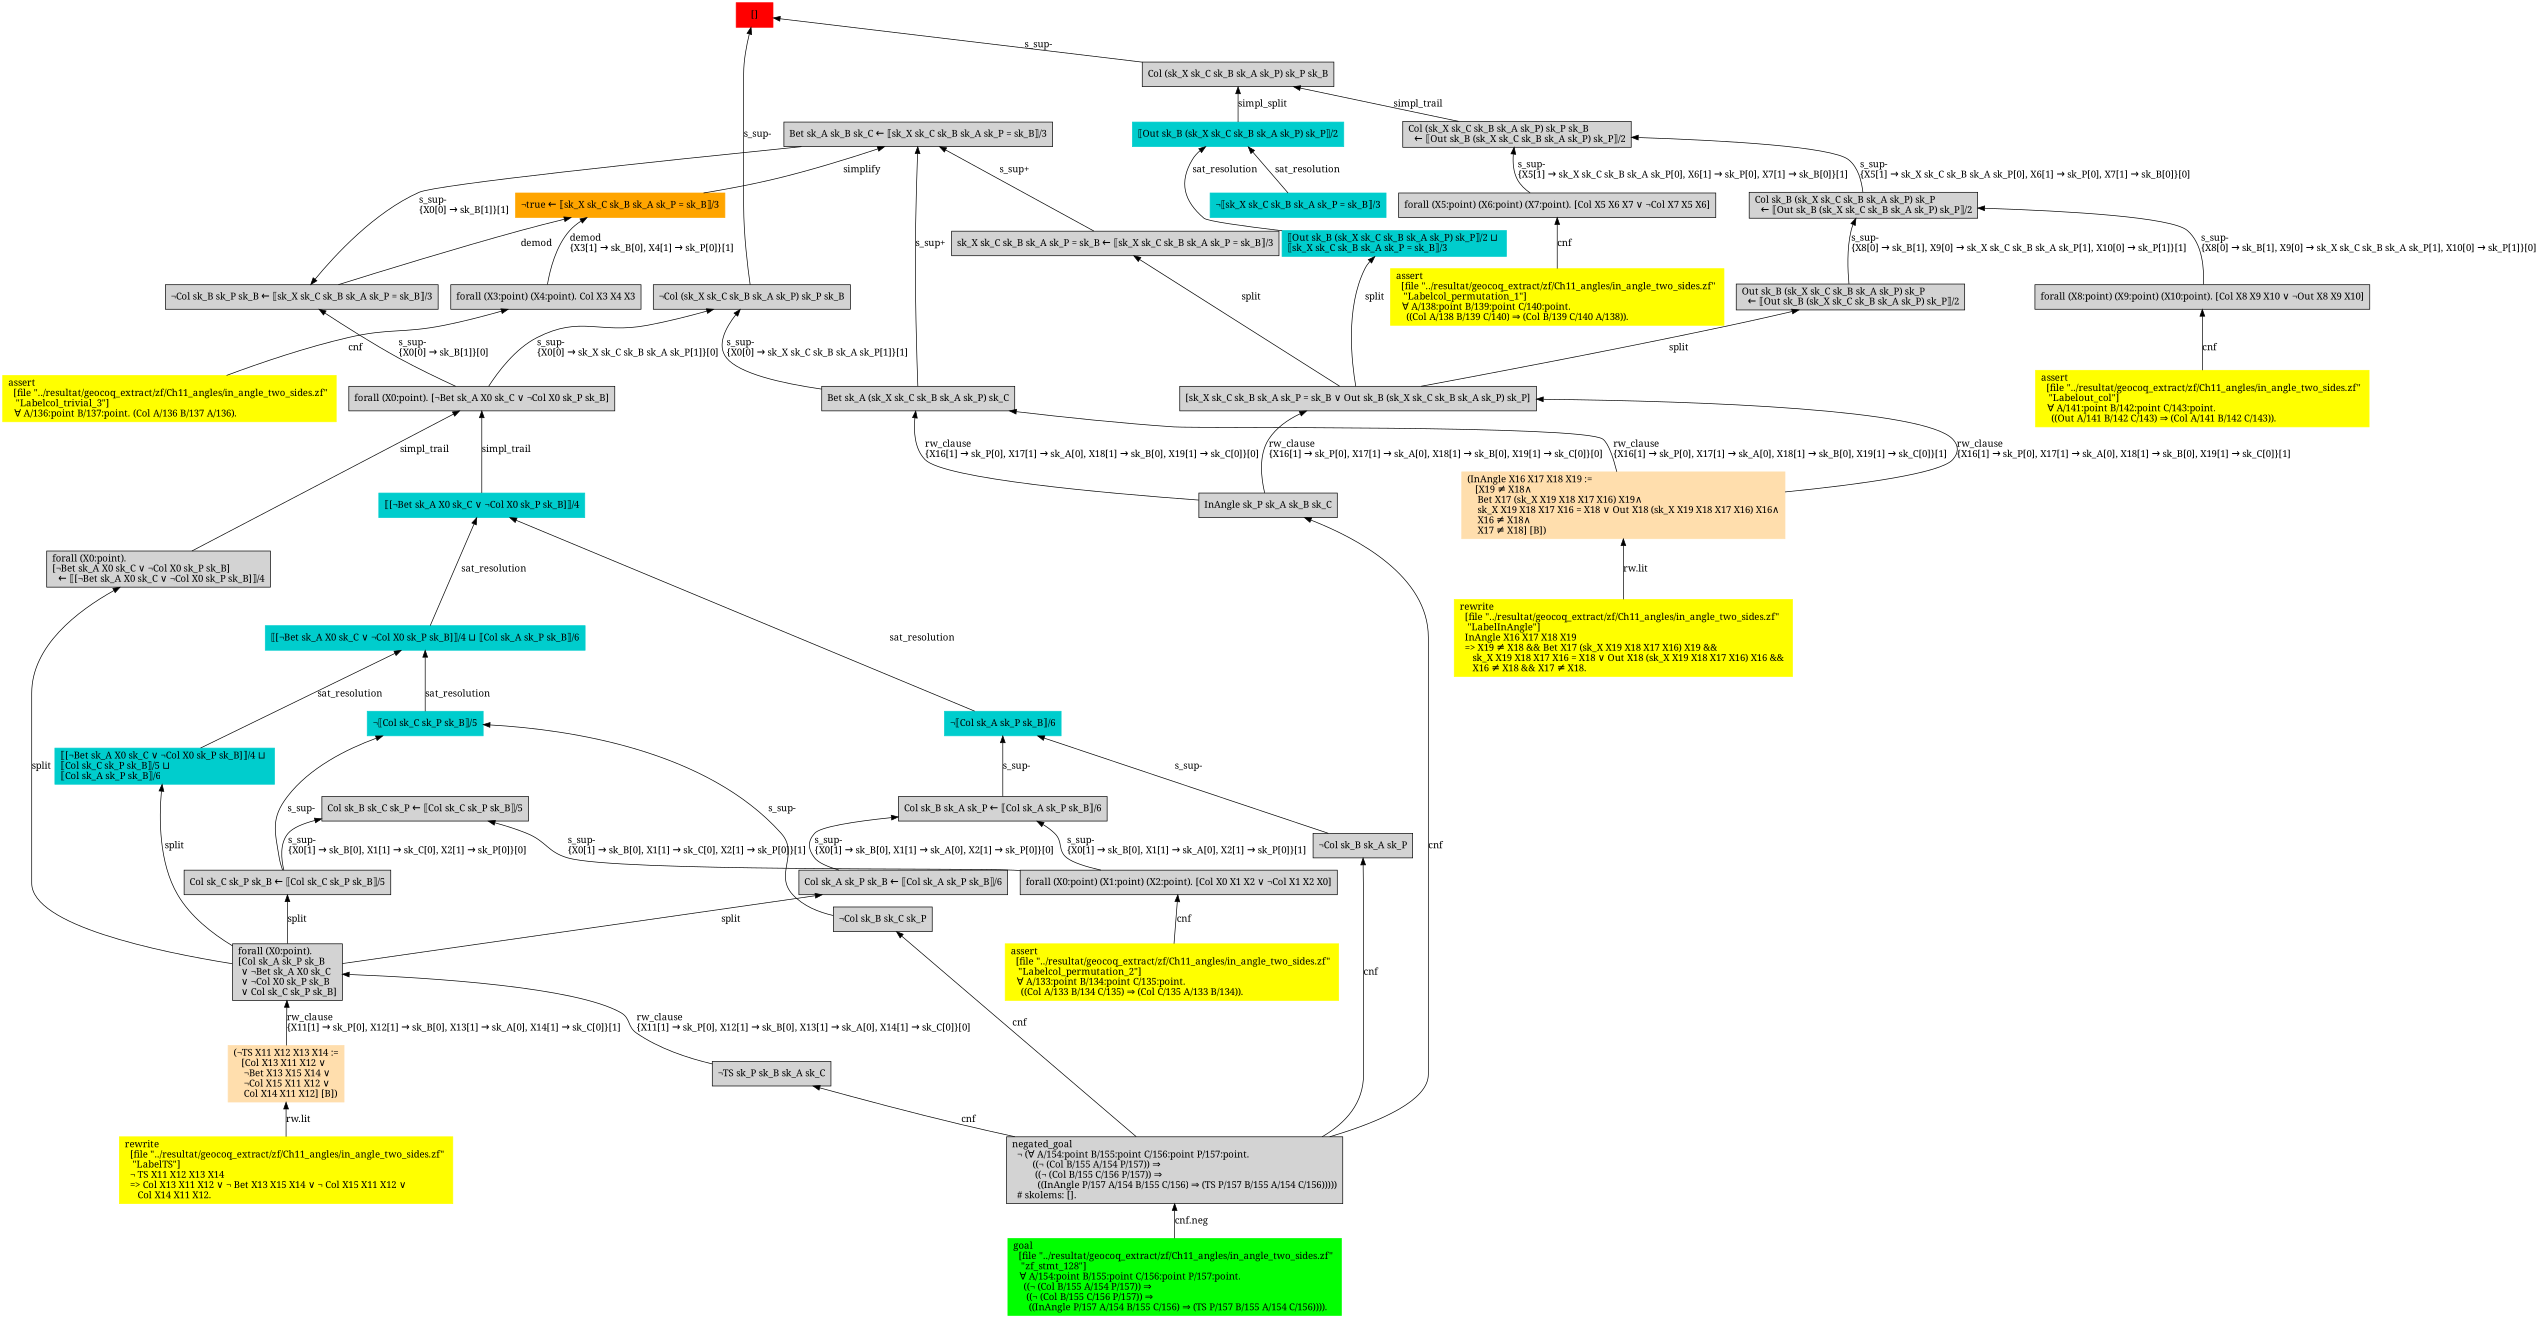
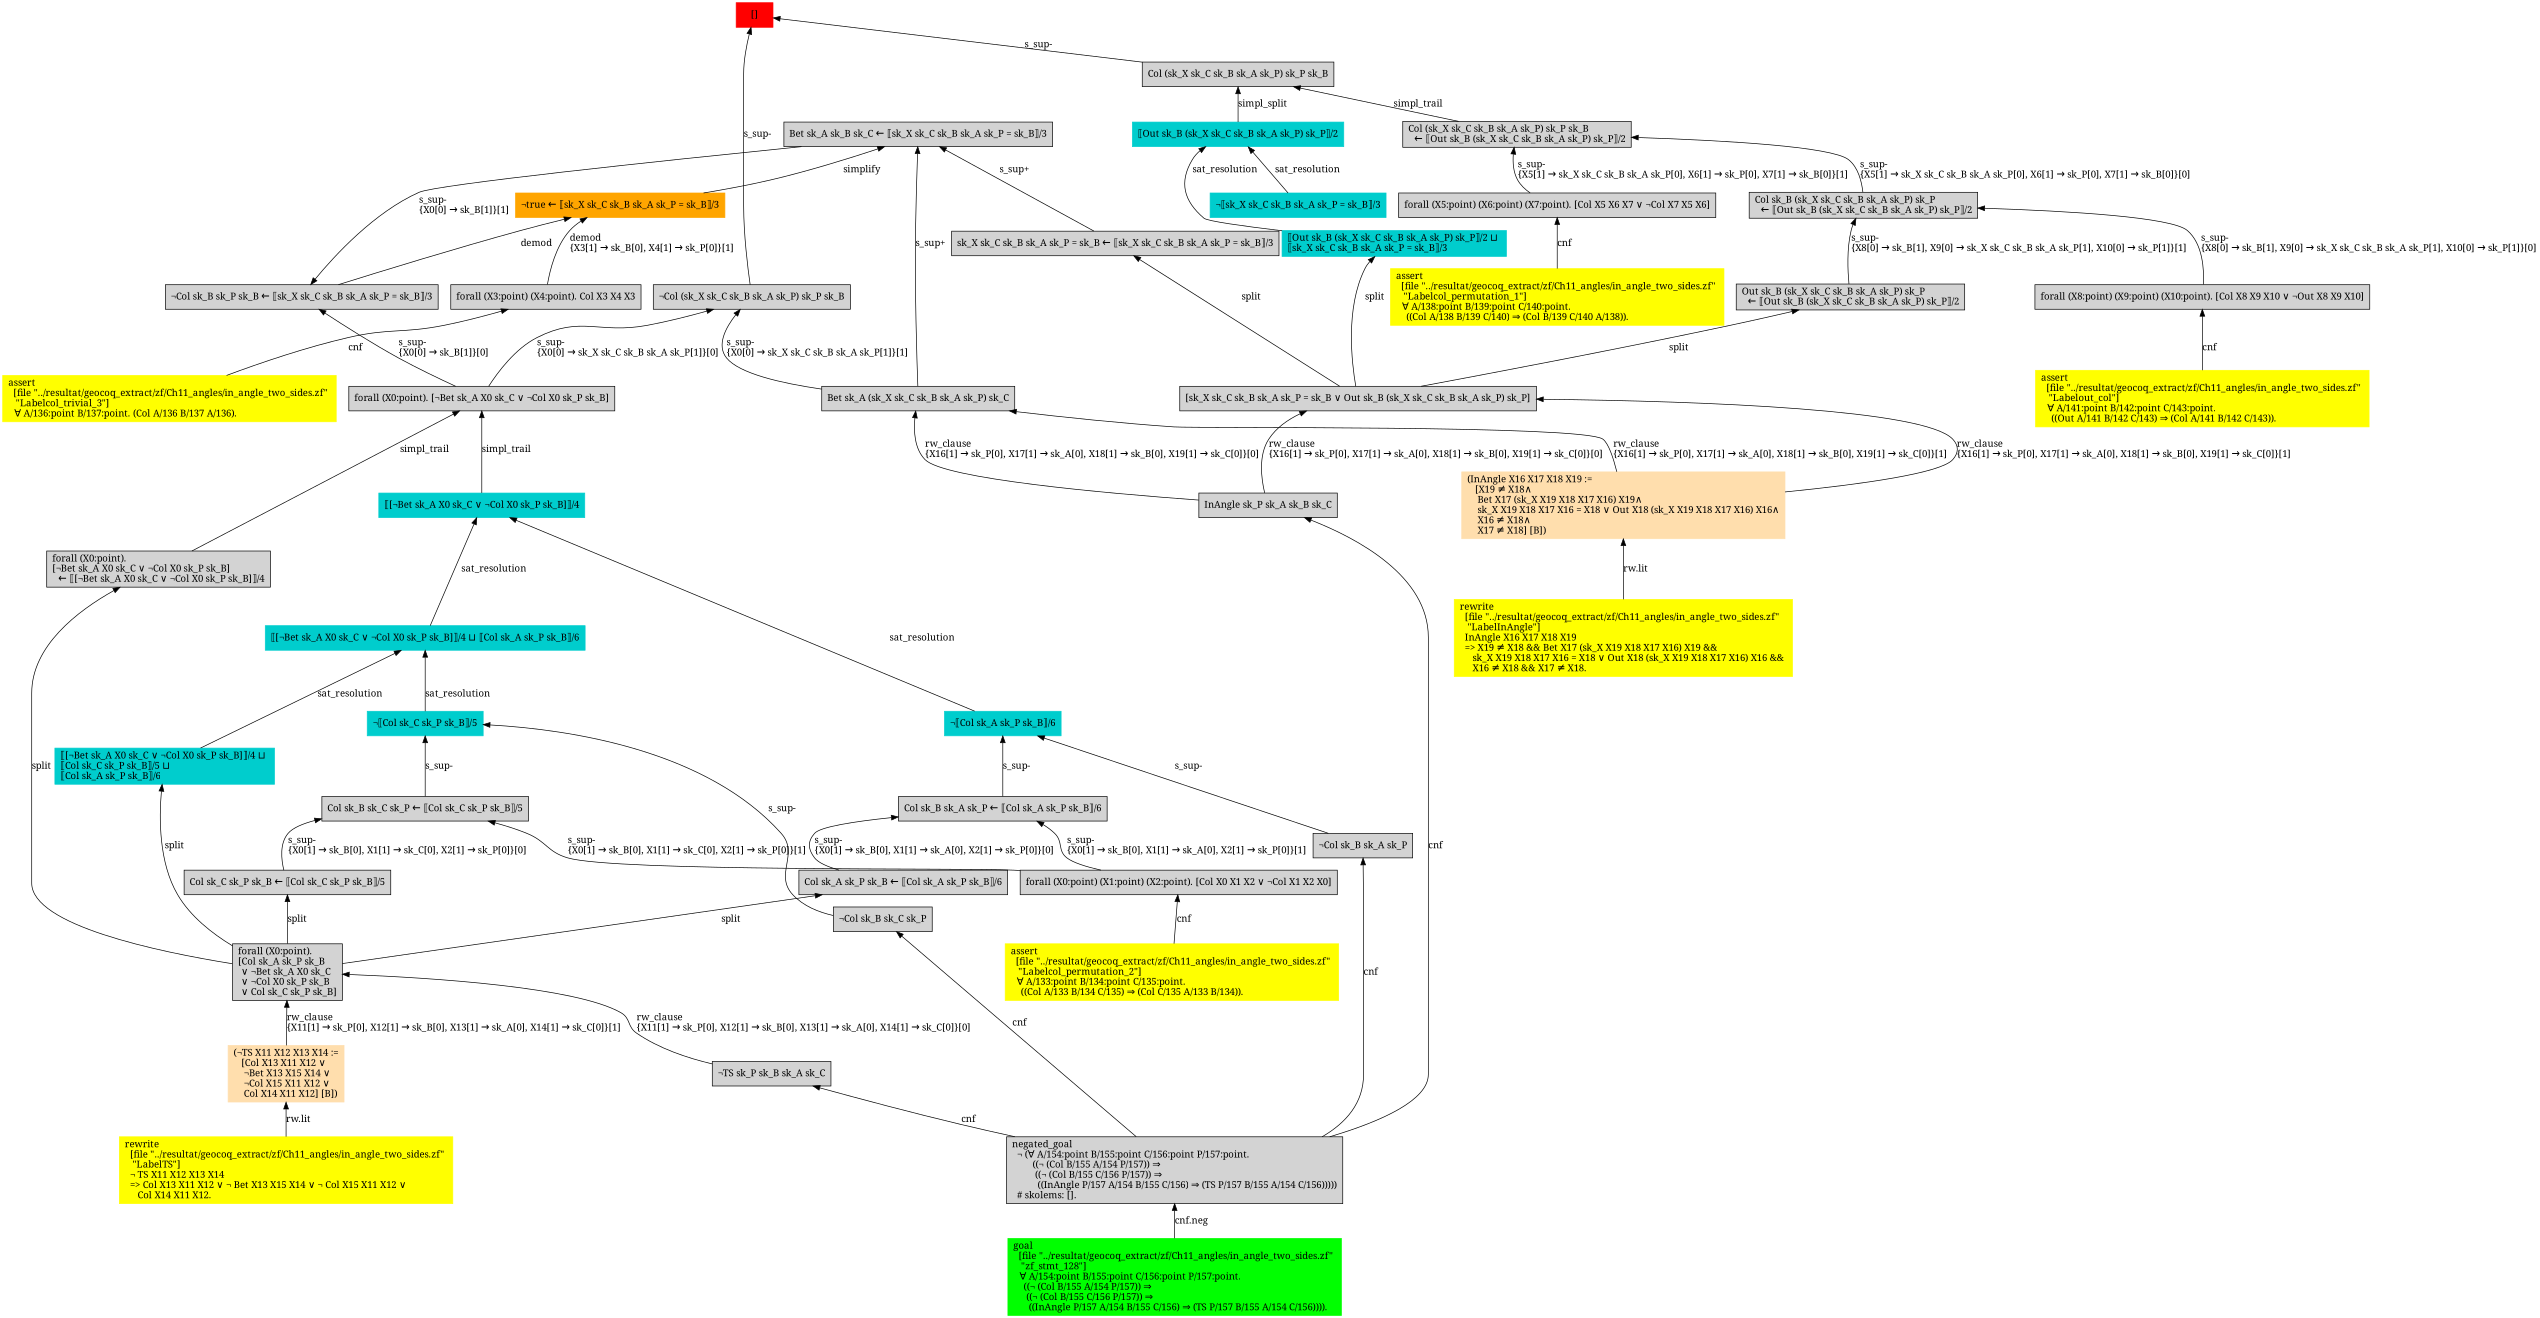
edge "Col sk_C sk_P sk_B ← ⟦Col sk_C sk_P sk_B⟧/5" -> "¬⟦Col sk_C sk_P sk_B⟧/5": now "Col sk_B sk_C sk_P ← ⟦Col sk_C sk_P sk_B⟧/5" -> "¬⟦Col sk_C sk_P sk_B⟧/5"
